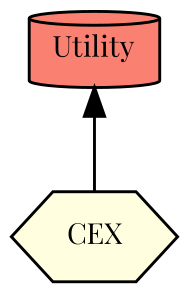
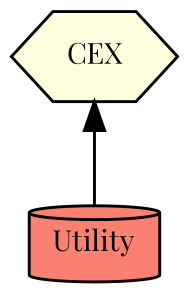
edge "CEX" -> "Utility": reversed
